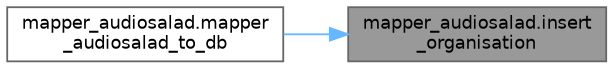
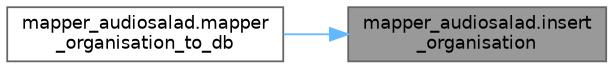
node "mapper_audiosalad.mapper _audiosalad_to_db": label "mapper_audiosalad.mapper _audiosalad_to_db" -> "mapper_audiosalad.mapper _organisation_to_db"
